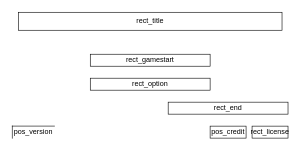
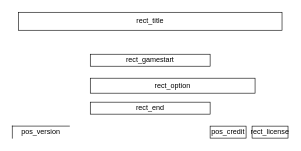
node "rect_option": size 120x12 -> 165x15
node "rect_end": moved (228, 108) -> (150, 108)
node "pos_version": size 42x12 -> 57x12
